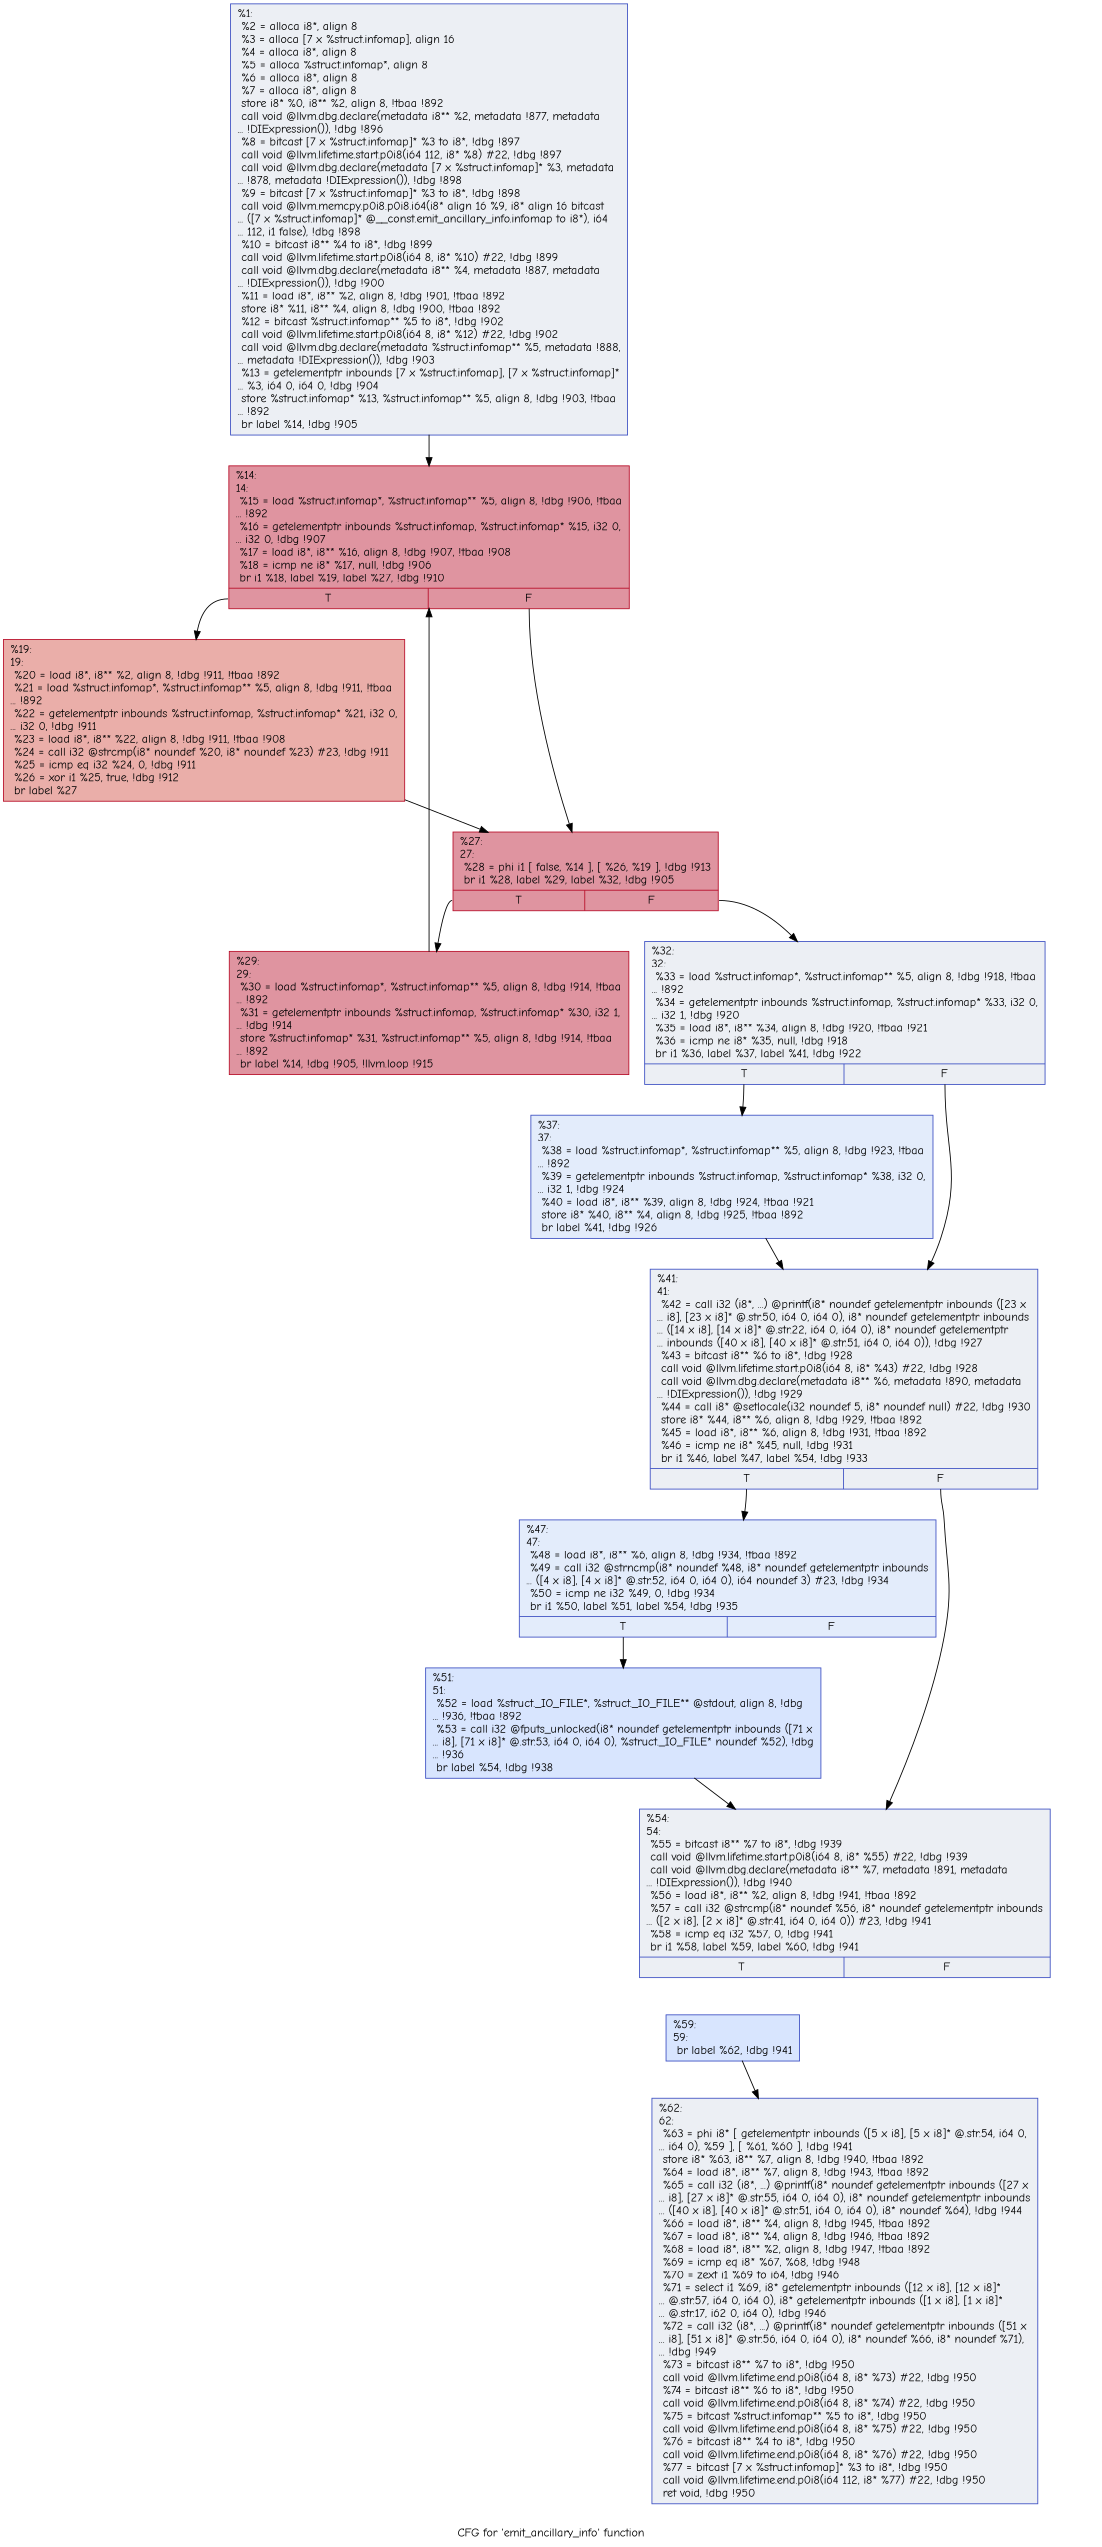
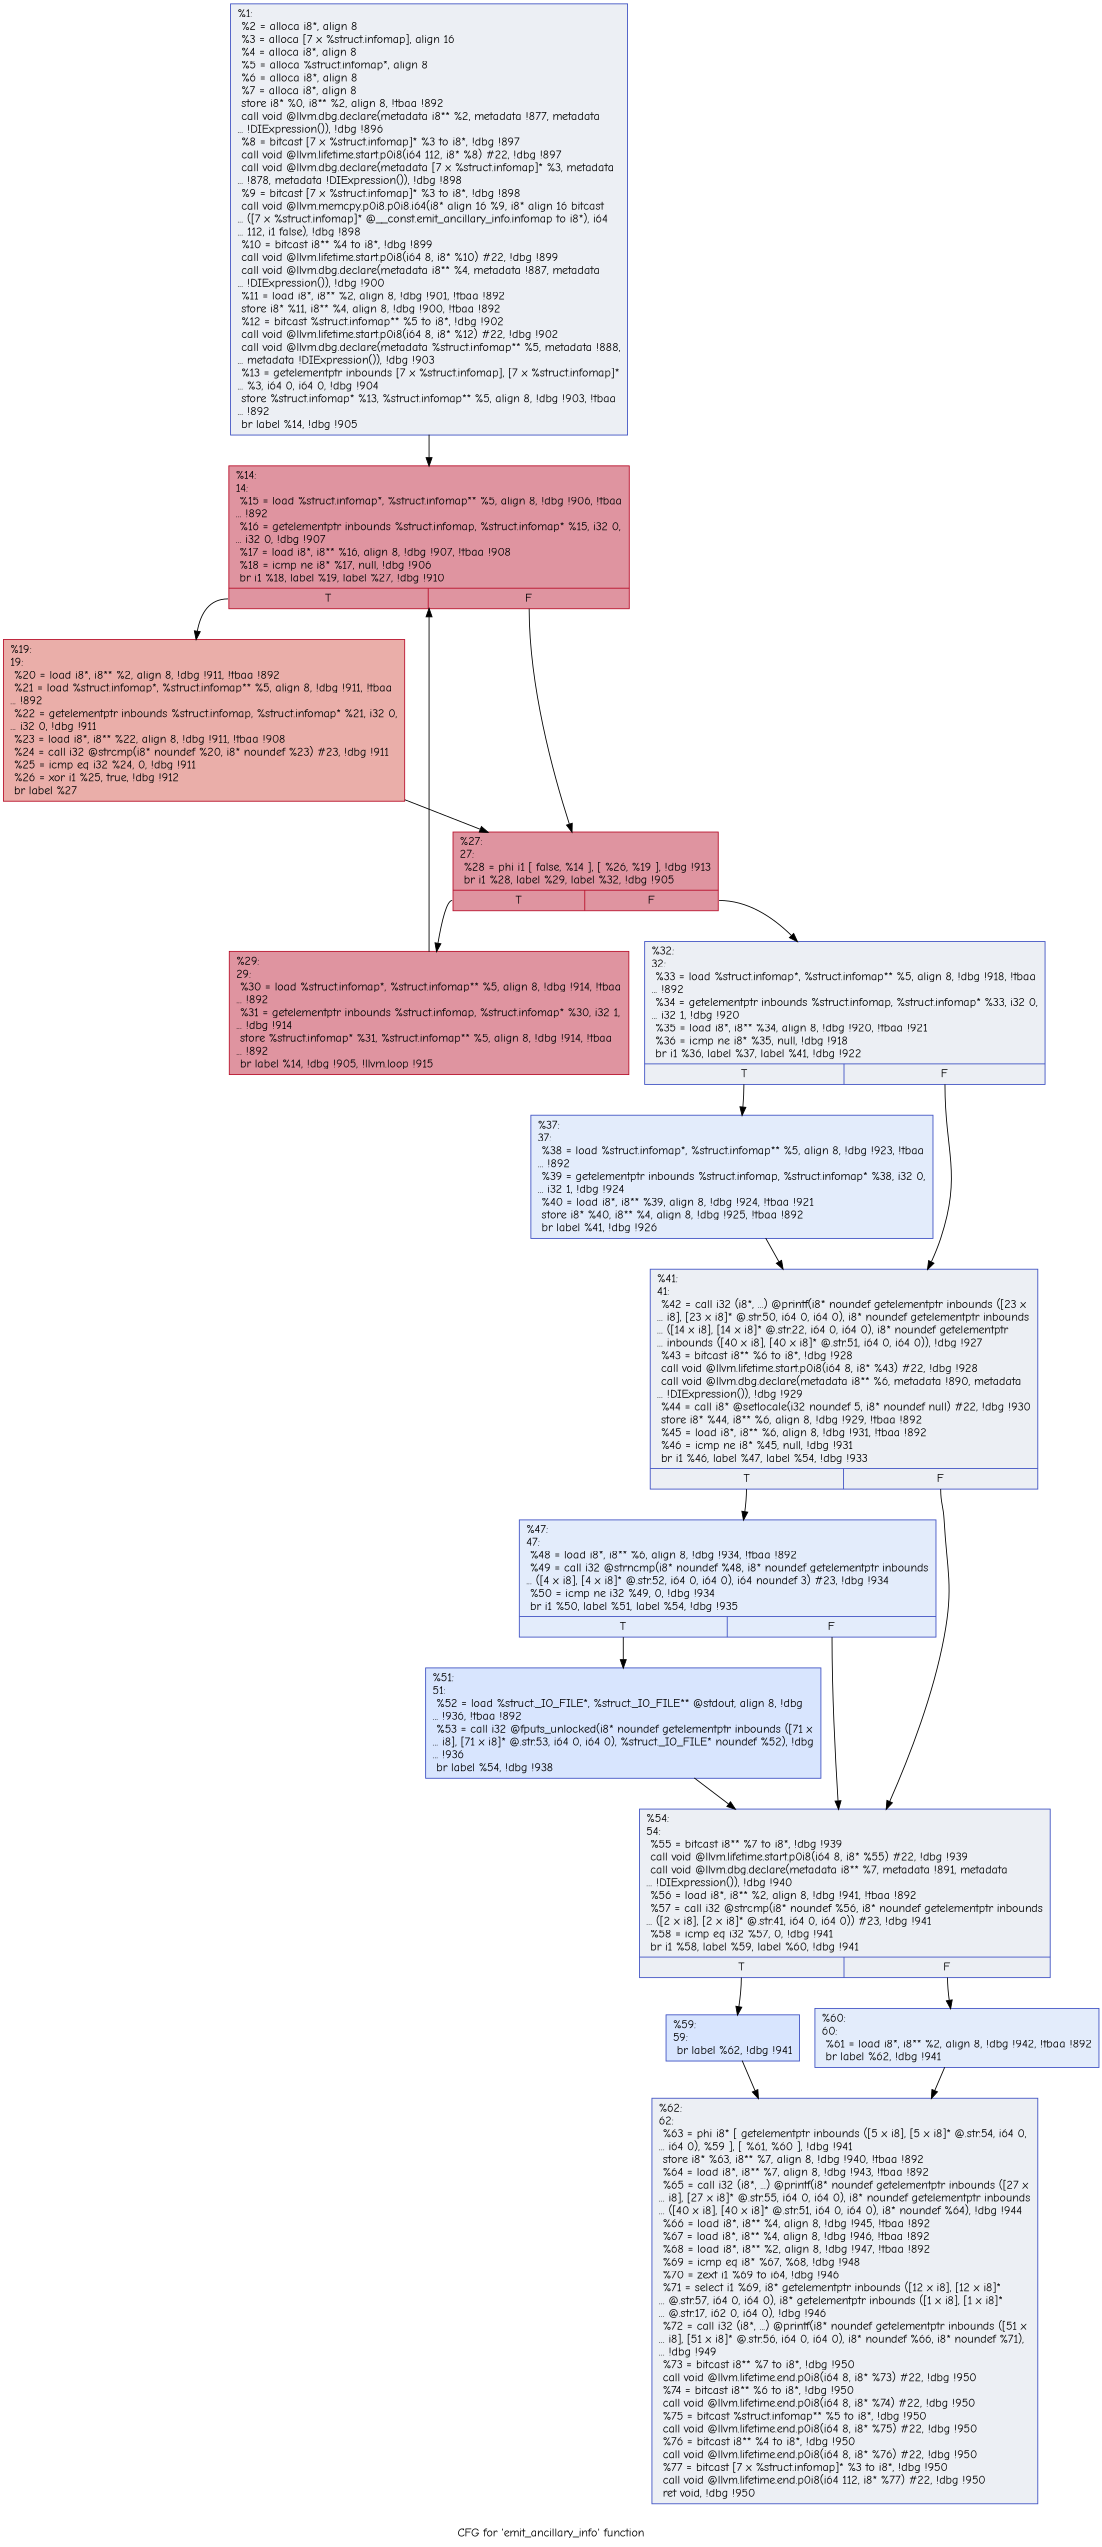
edge "%47:" -> "%54:": added
edge "%54:" -> "%59:": added
node "%60:": added
